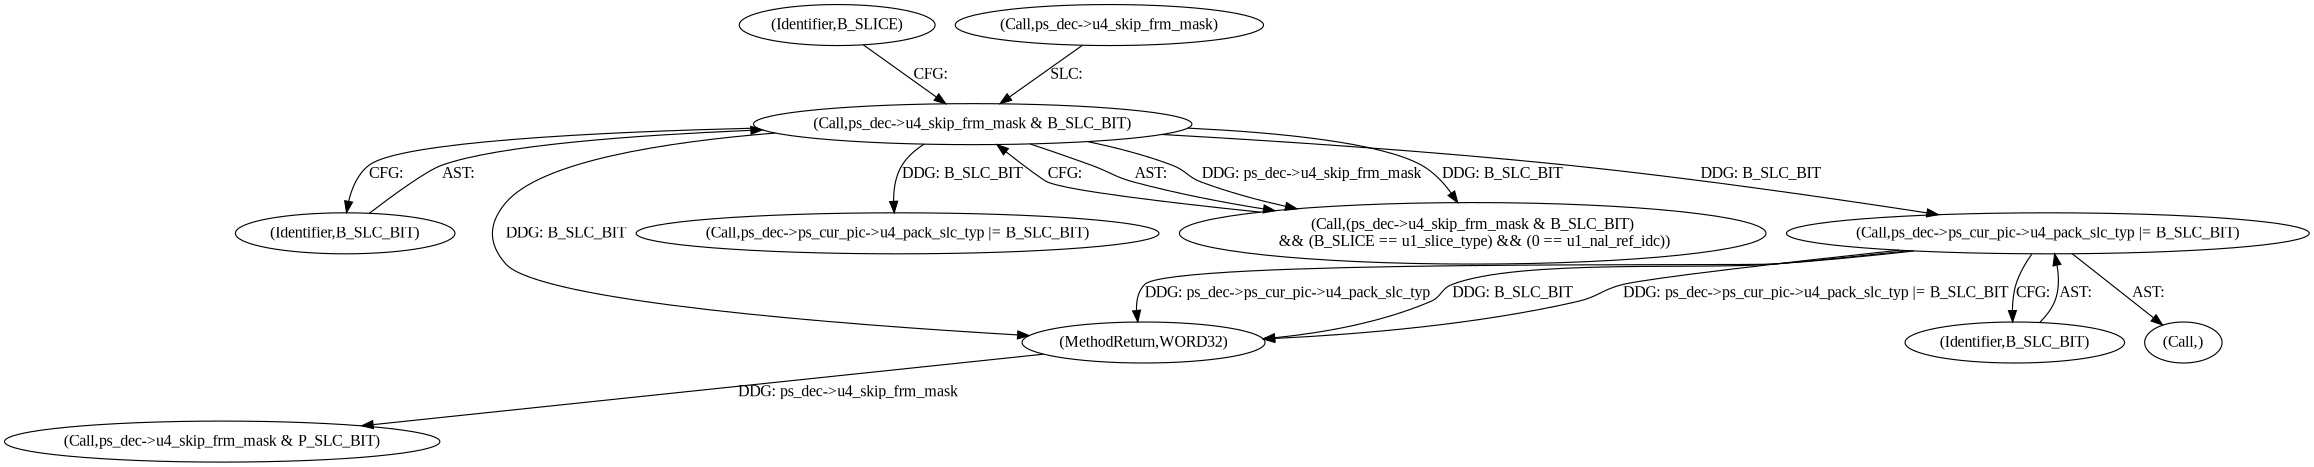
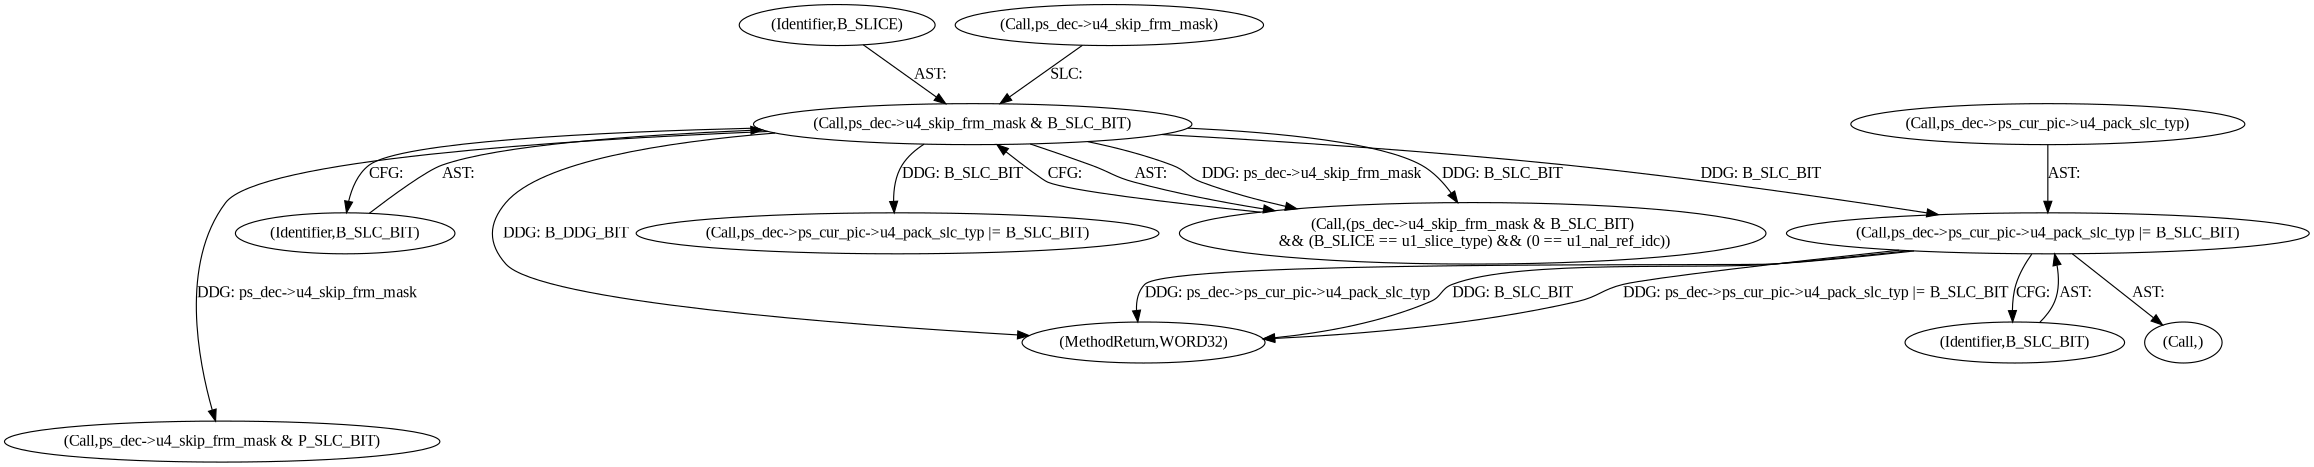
edge "(Identifier,B_SLICE)" -> "(Call,ps_dec->u4_skip_frm_mask & B_SLC_BIT)": label "CFG: " -> "AST: "
node "(Call,ps_dec->ps_cur_pic->u4_pack_slc_typ)": added
edge "(Call,ps_dec->u4_skip_frm_mask & B_SLC_BIT)" -> "(MethodReturn,WORD32)": label "DDG: B_SLC_BIT" -> "DDG: B_DDG_BIT"
edge "(MethodReturn,WORD32)" -> "(Call,ps_dec->u4_skip_frm_mask & P_SLC_BIT)": now "(Call,ps_dec->u4_skip_frm_mask & B_SLC_BIT)" -> "(Call,ps_dec->u4_skip_frm_mask & P_SLC_BIT)"
